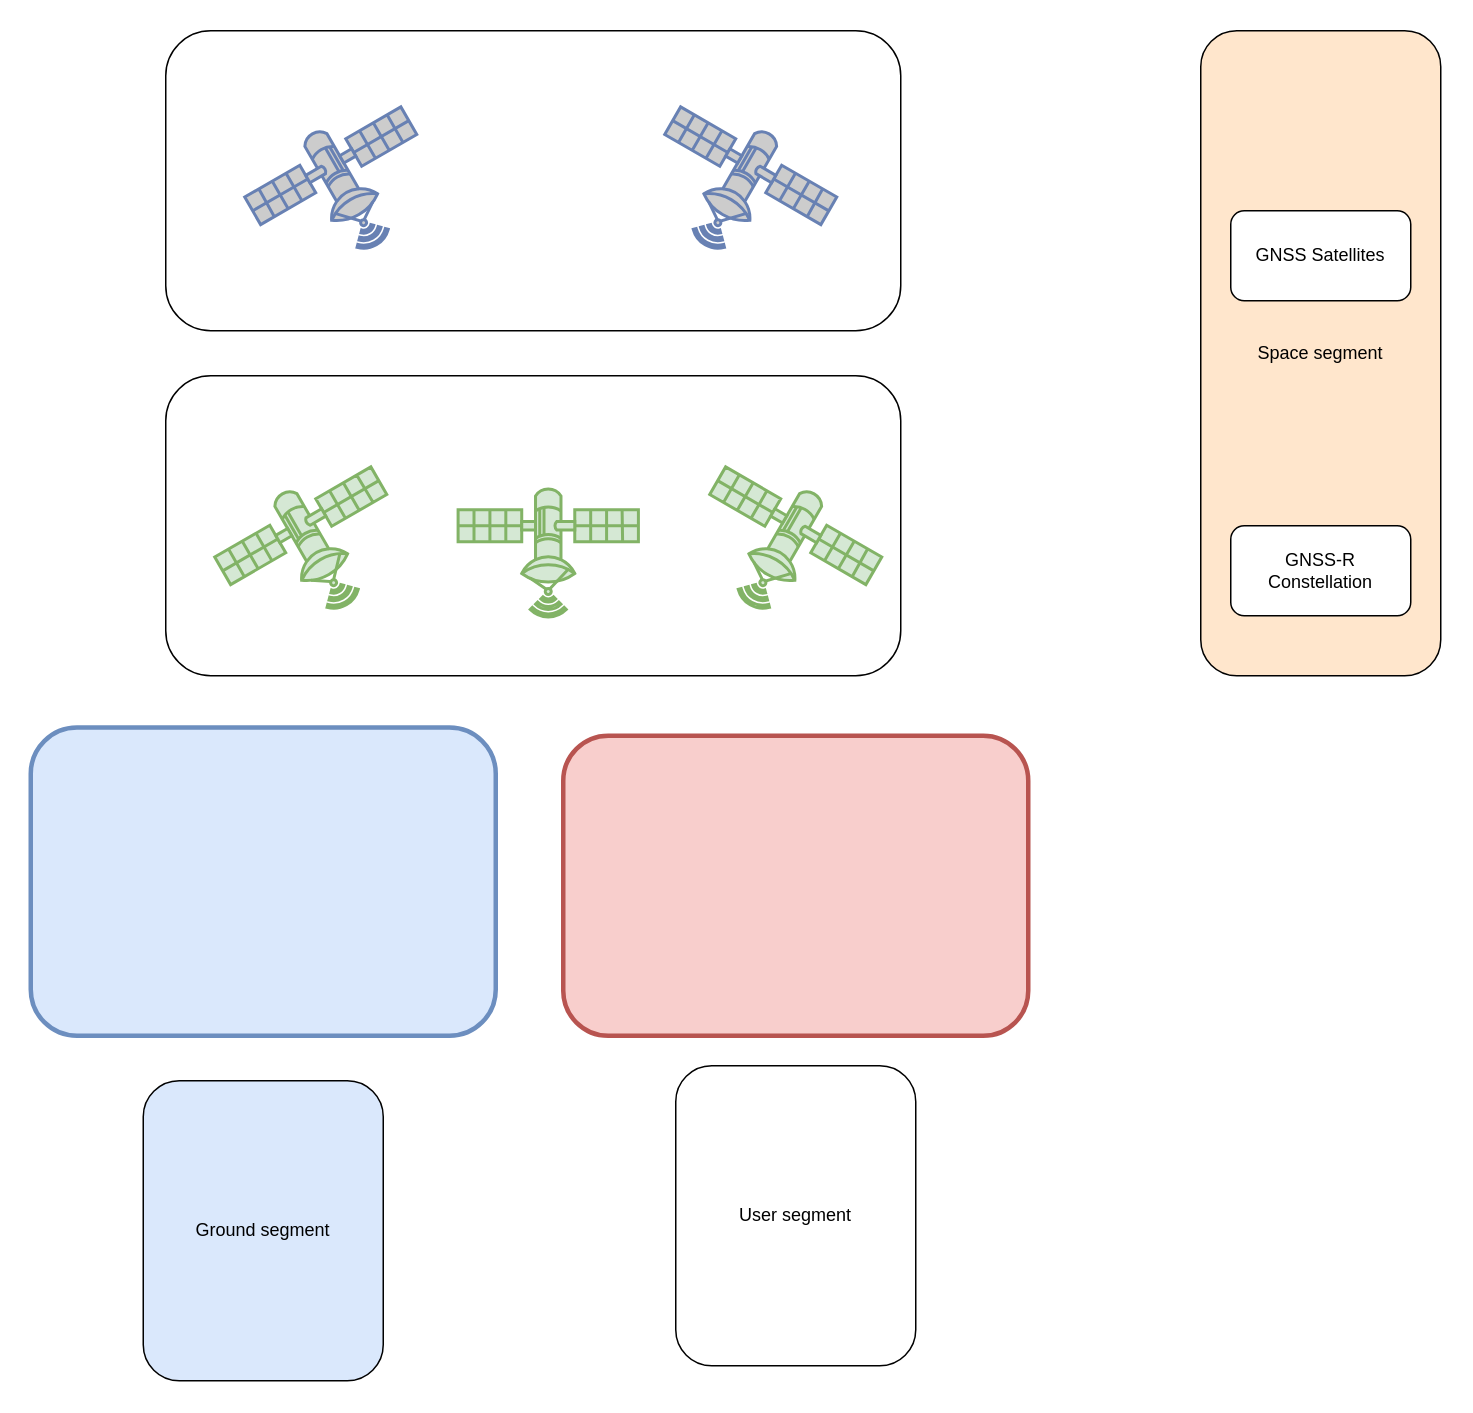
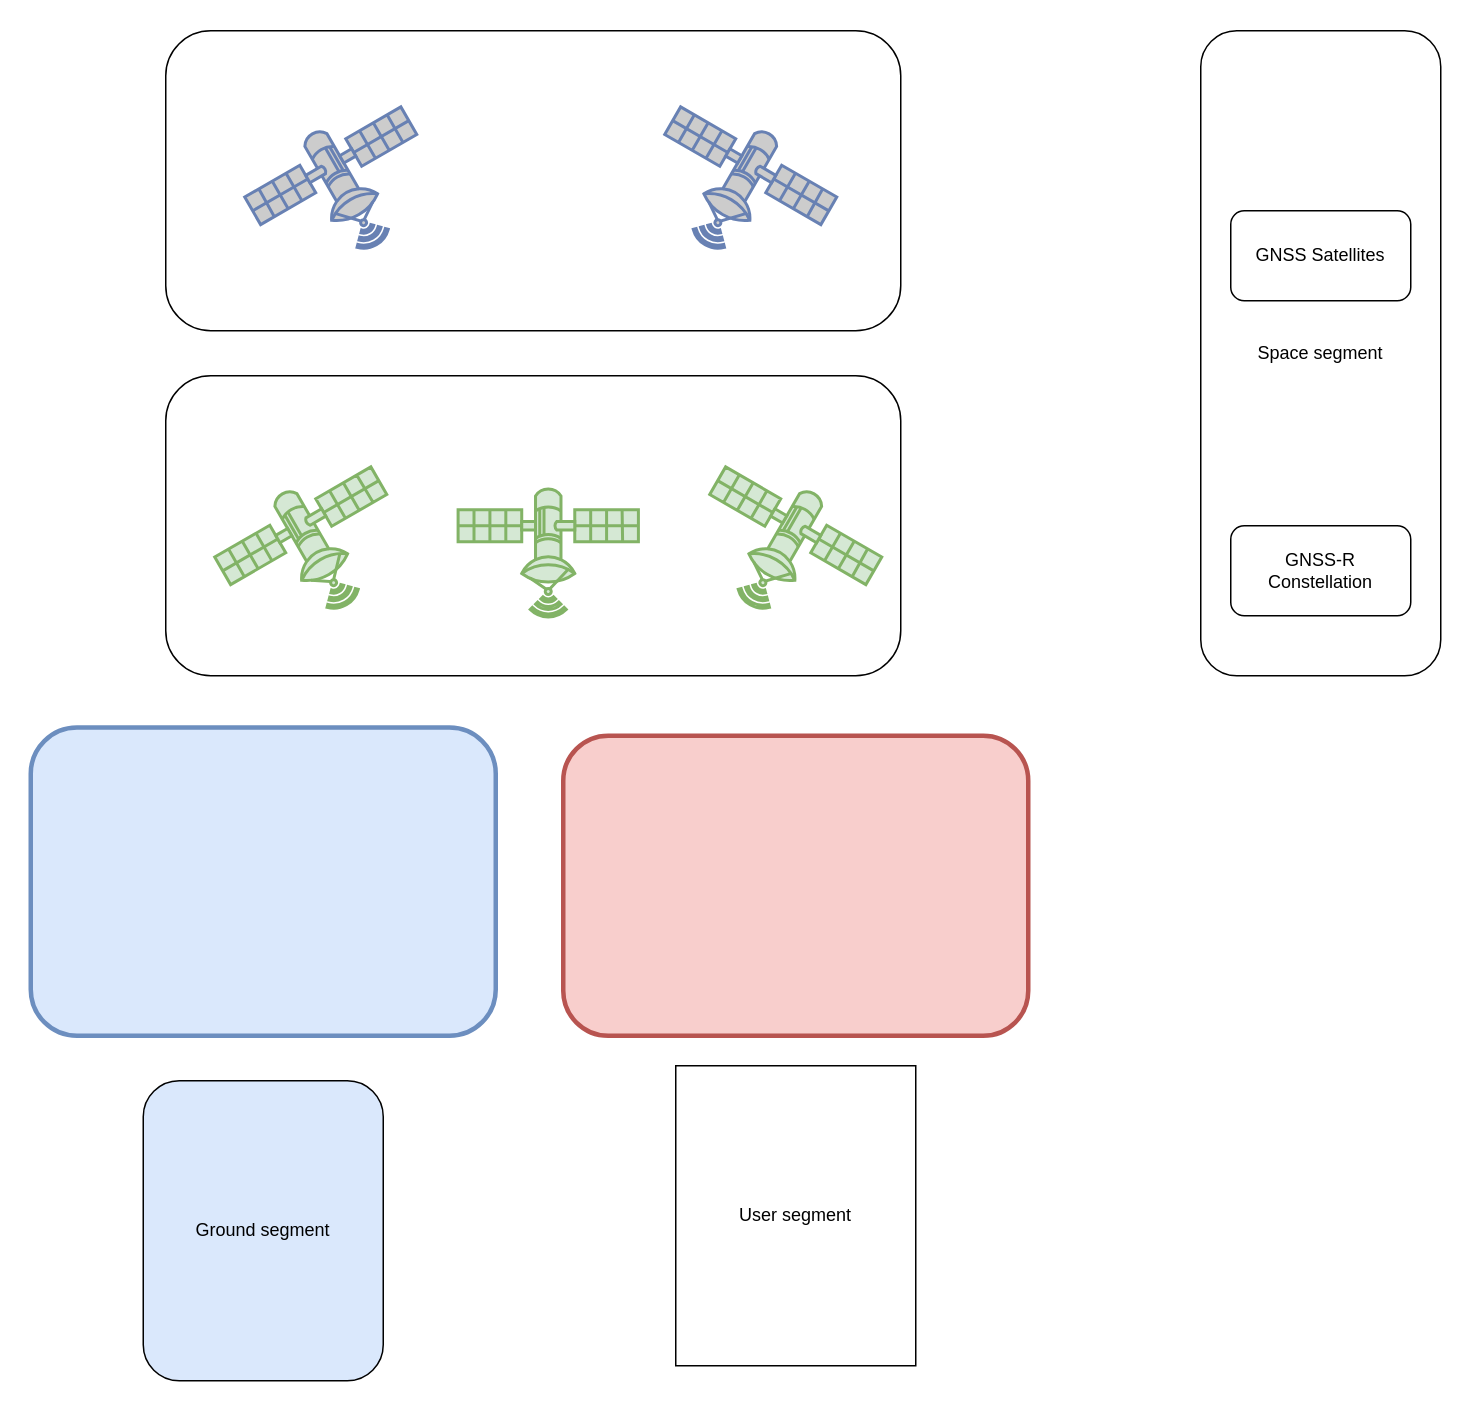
node "Space segment": fillcolor #ffe6cc -> #ffffff
node "User segment": shape rounded rectangle -> rectangle
